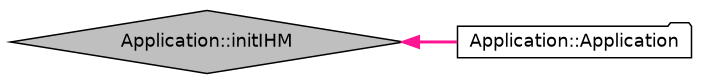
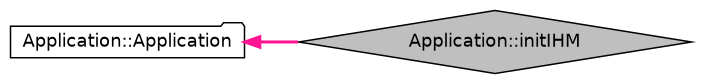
edge "Application::Application" -> "Application::initIHM": reversed
